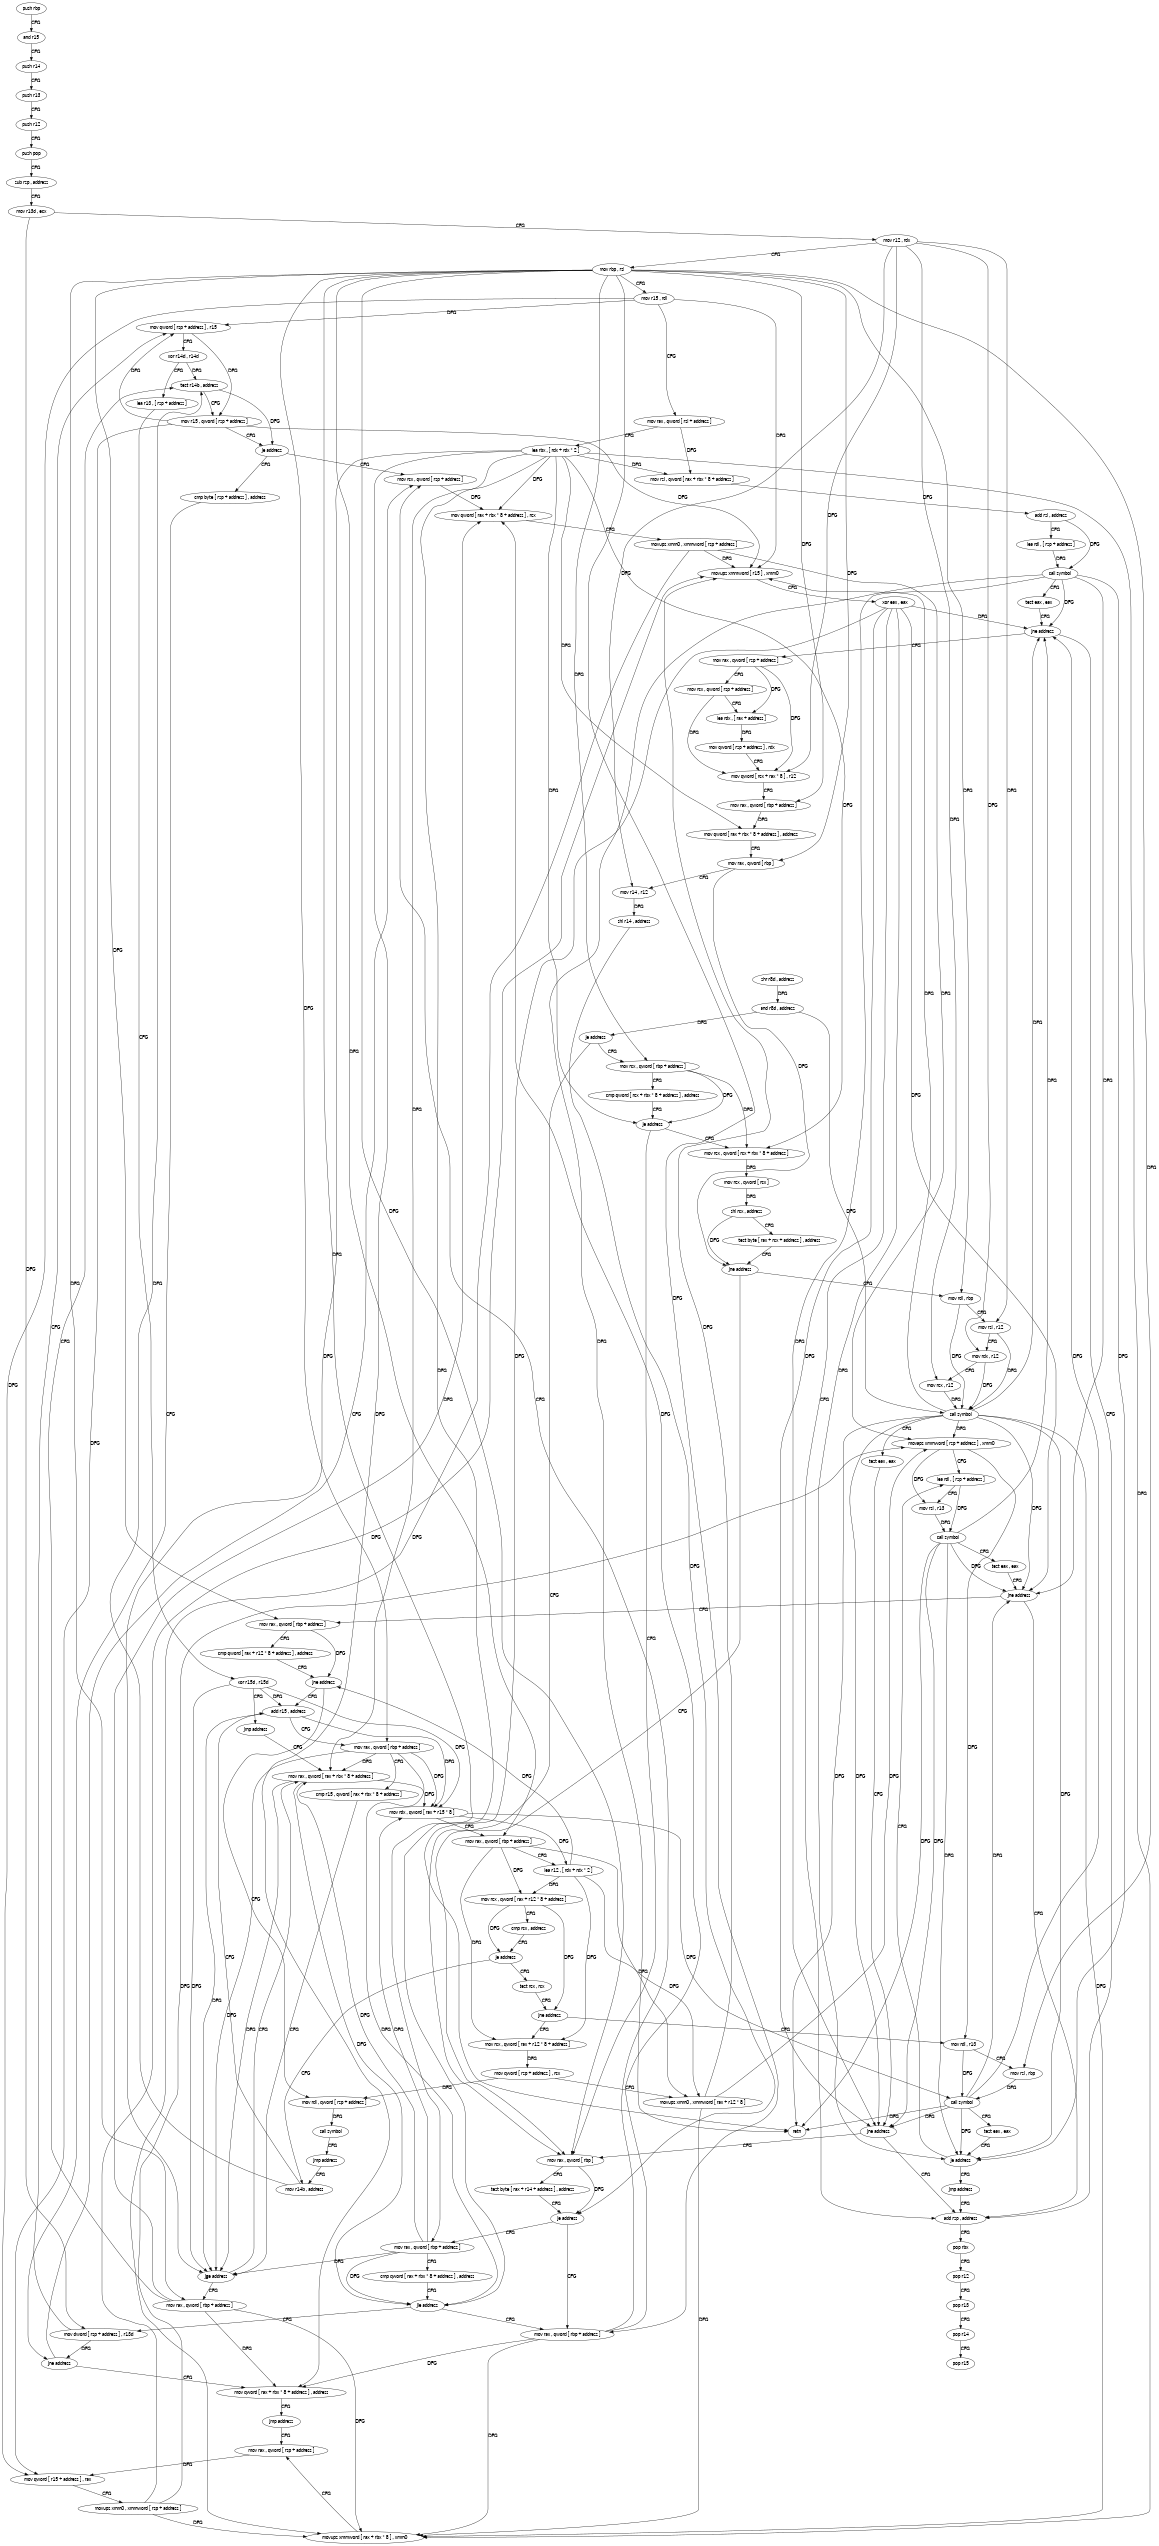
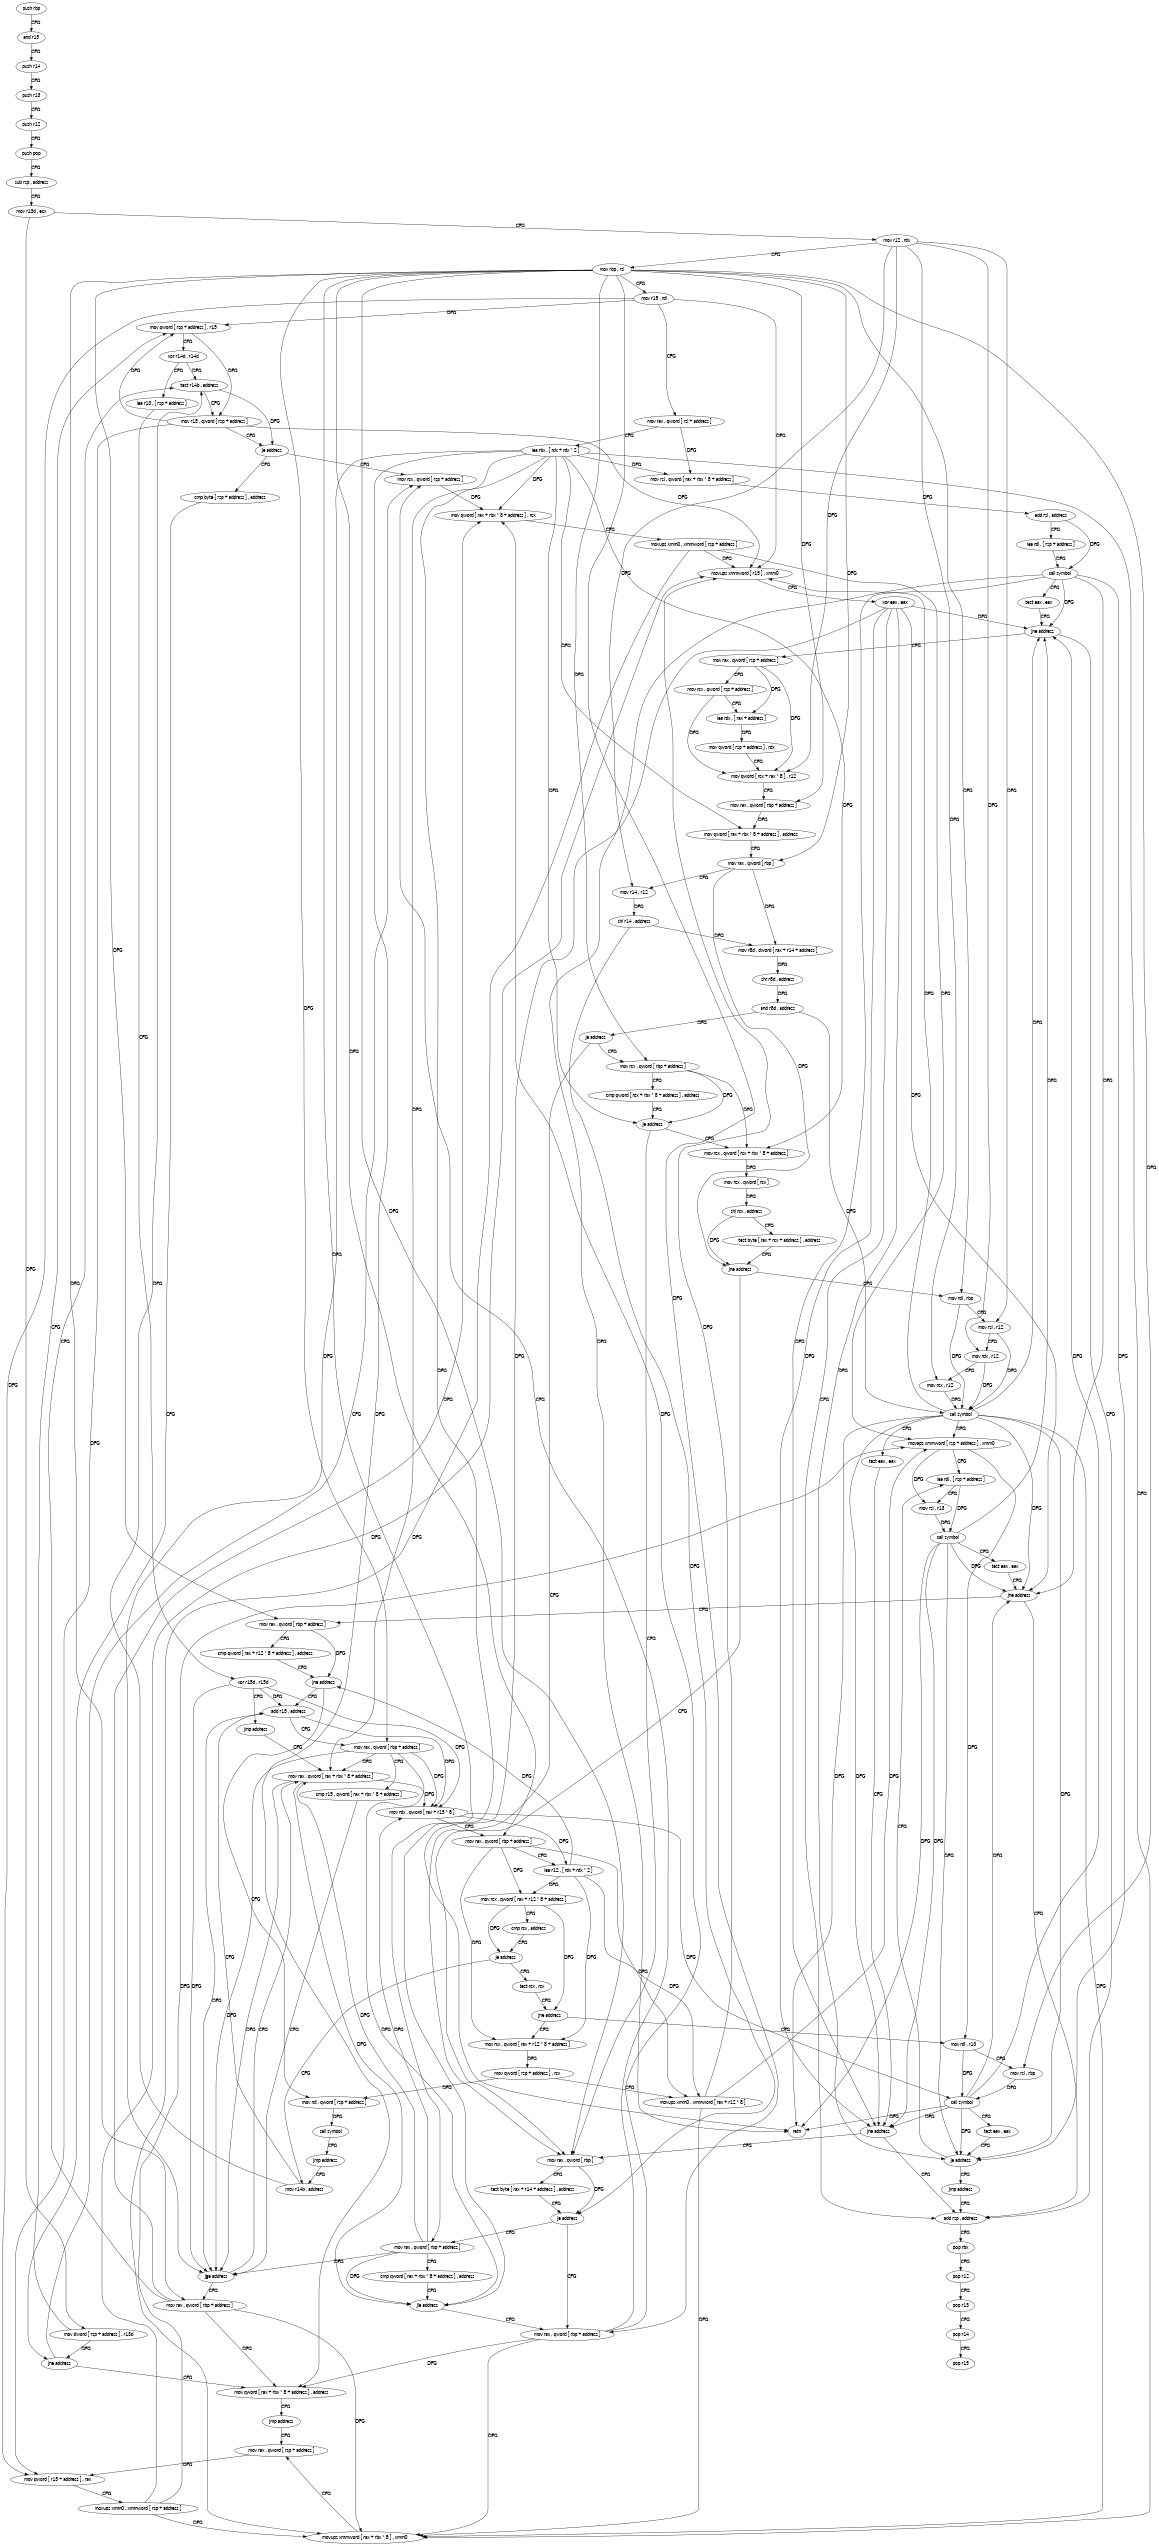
node "mov r8d , dword [ rax + r14 + address ]": added
edge "jle address" -> "mov dword [ rsp + address ] , r13d": removed, label "CFG"
